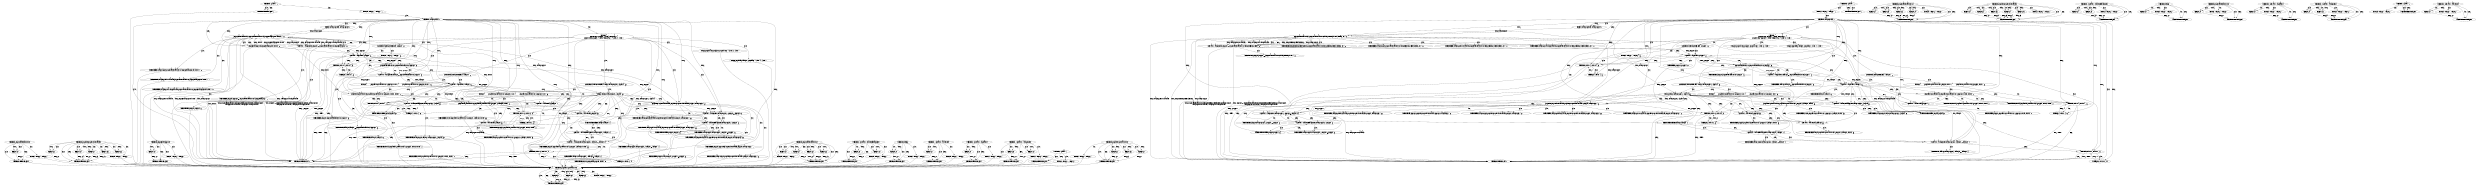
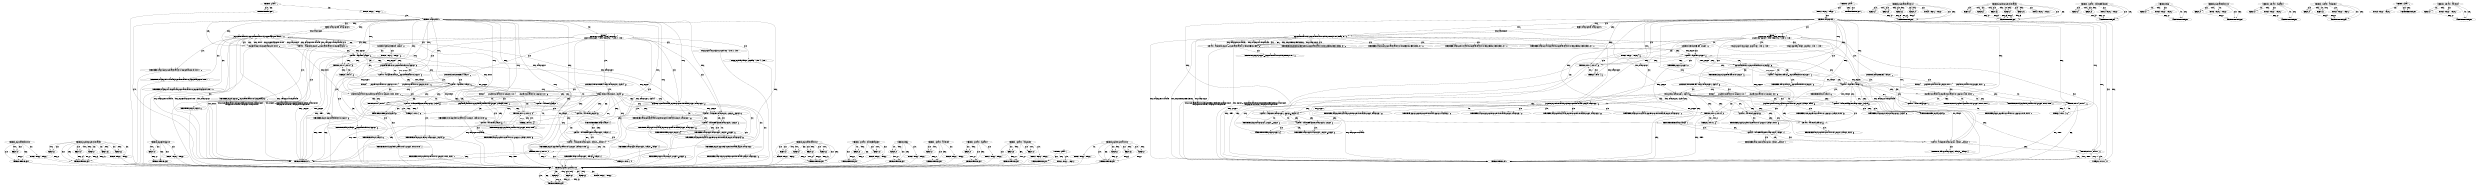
node "(IDENTIFIER,NULL,png_get_libpng_ver(NULL))": removed
